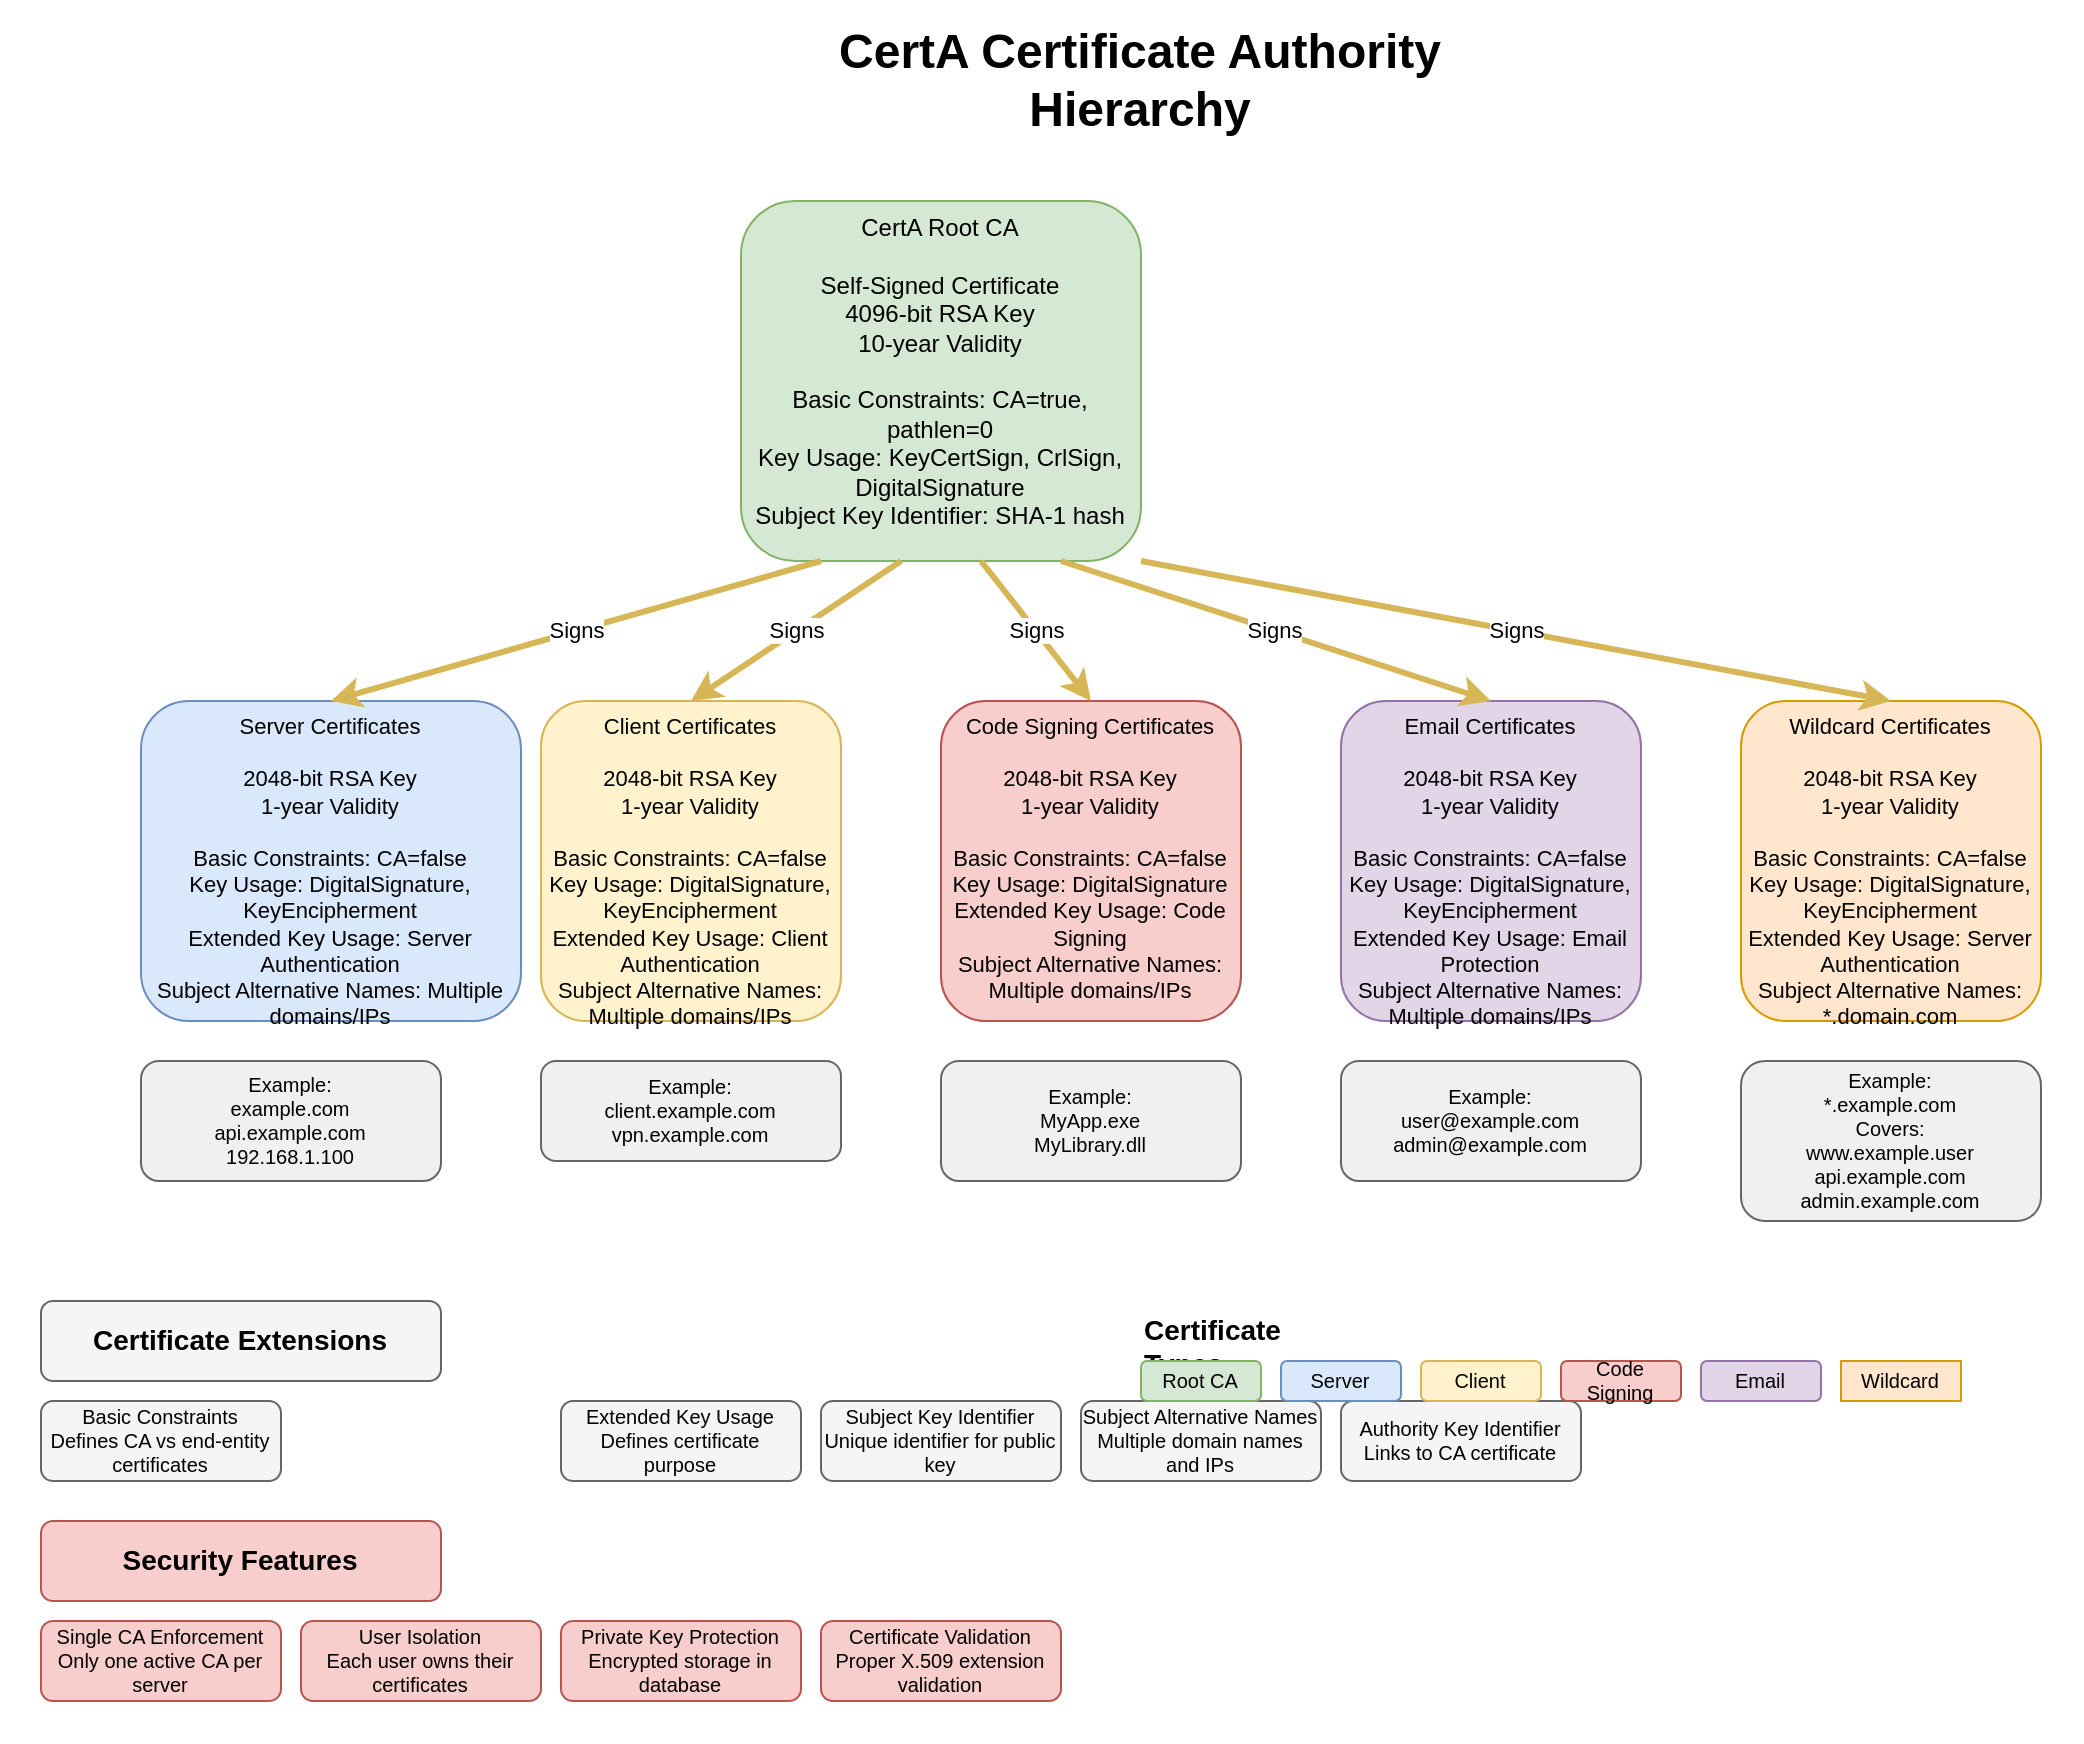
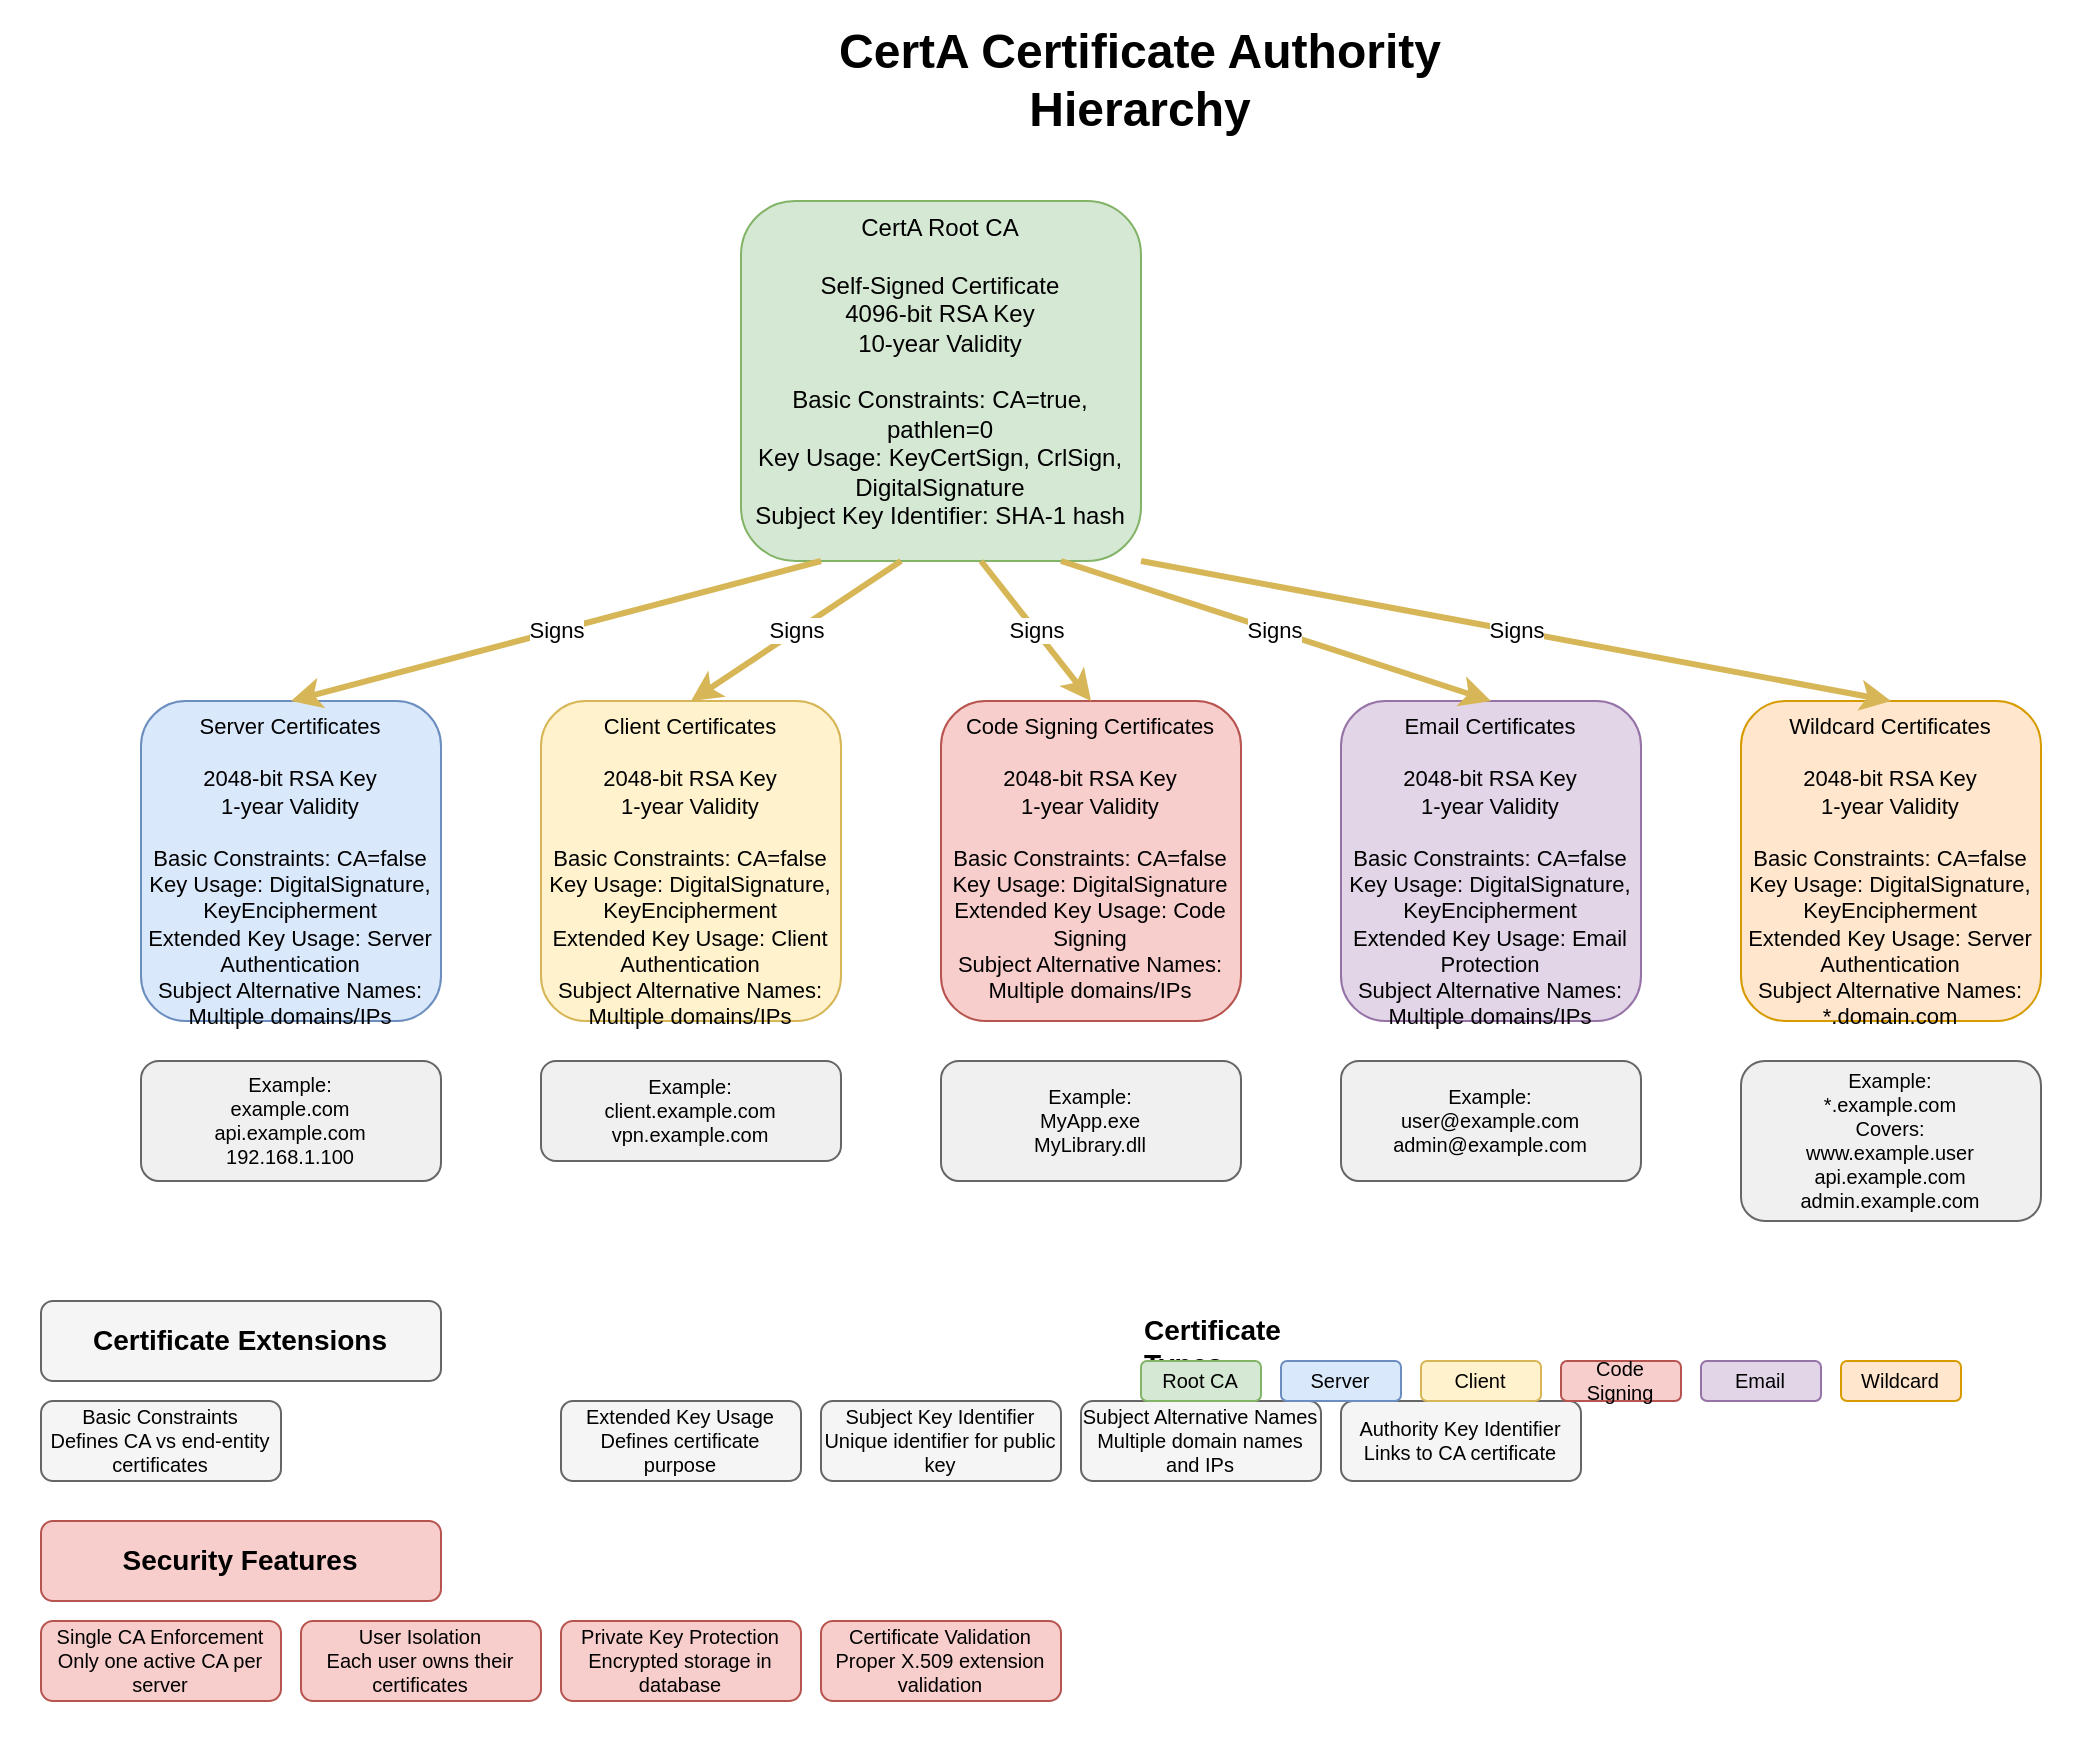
node "Server Certificates 2048-bit RSA Key 1-year Validity Basic Constraints: CA=false Key Usage: DigitalSignature, KeyEncipherment Extended Key Usage: Server Authentication Subject Alternative Names: Multiple domains/IPs": size 380x320 -> 300x320
node "Wildcard": shape rectangle -> rounded rectangle
